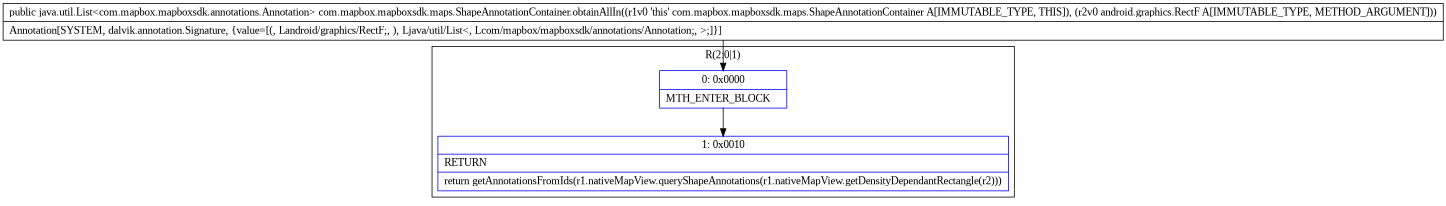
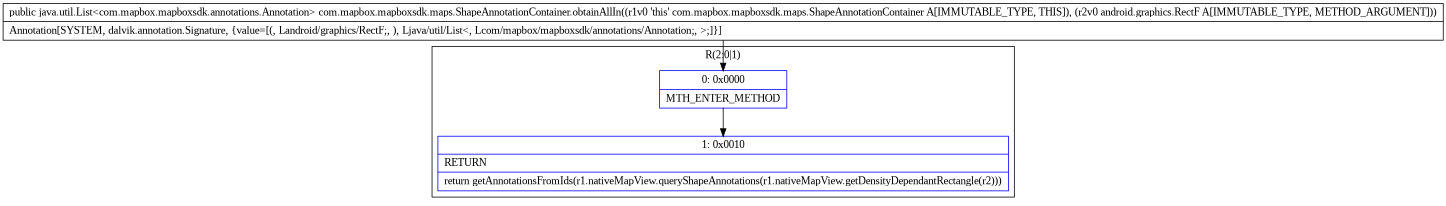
node "0: 0x0000": text "MTH_ENTER_BLOCK" -> "MTH_ENTER_METHOD"
